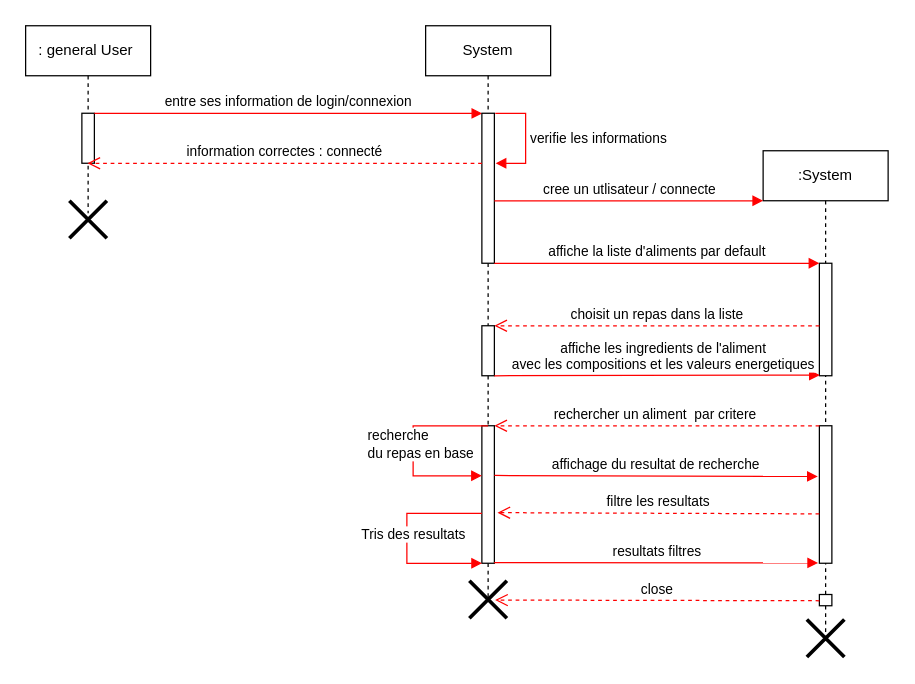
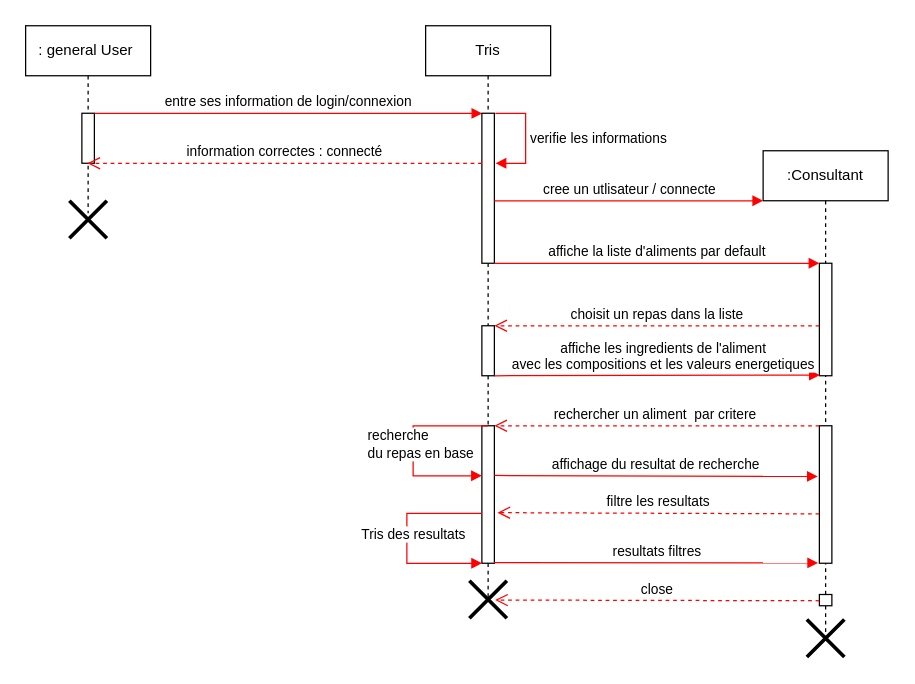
node "System": label "System" -> "Tris"
node ":System": label ":System" -> ":Consultant"
